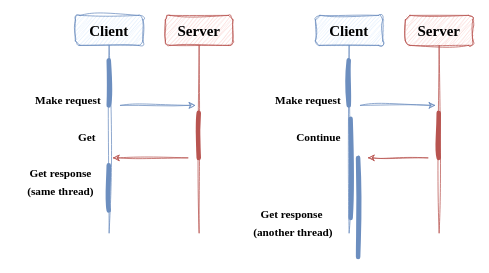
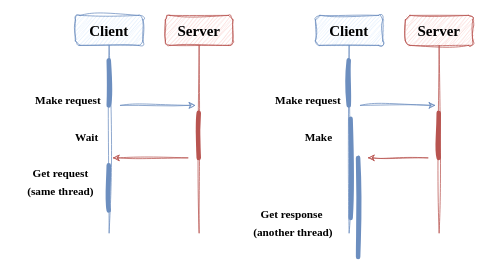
node "Get": label "Get" -> "Wait"
node "Continue": label "Continue" -> "Make"
node "Get response (same thread)": label "Get response (same thread)" -> "Get request (same thread)"
